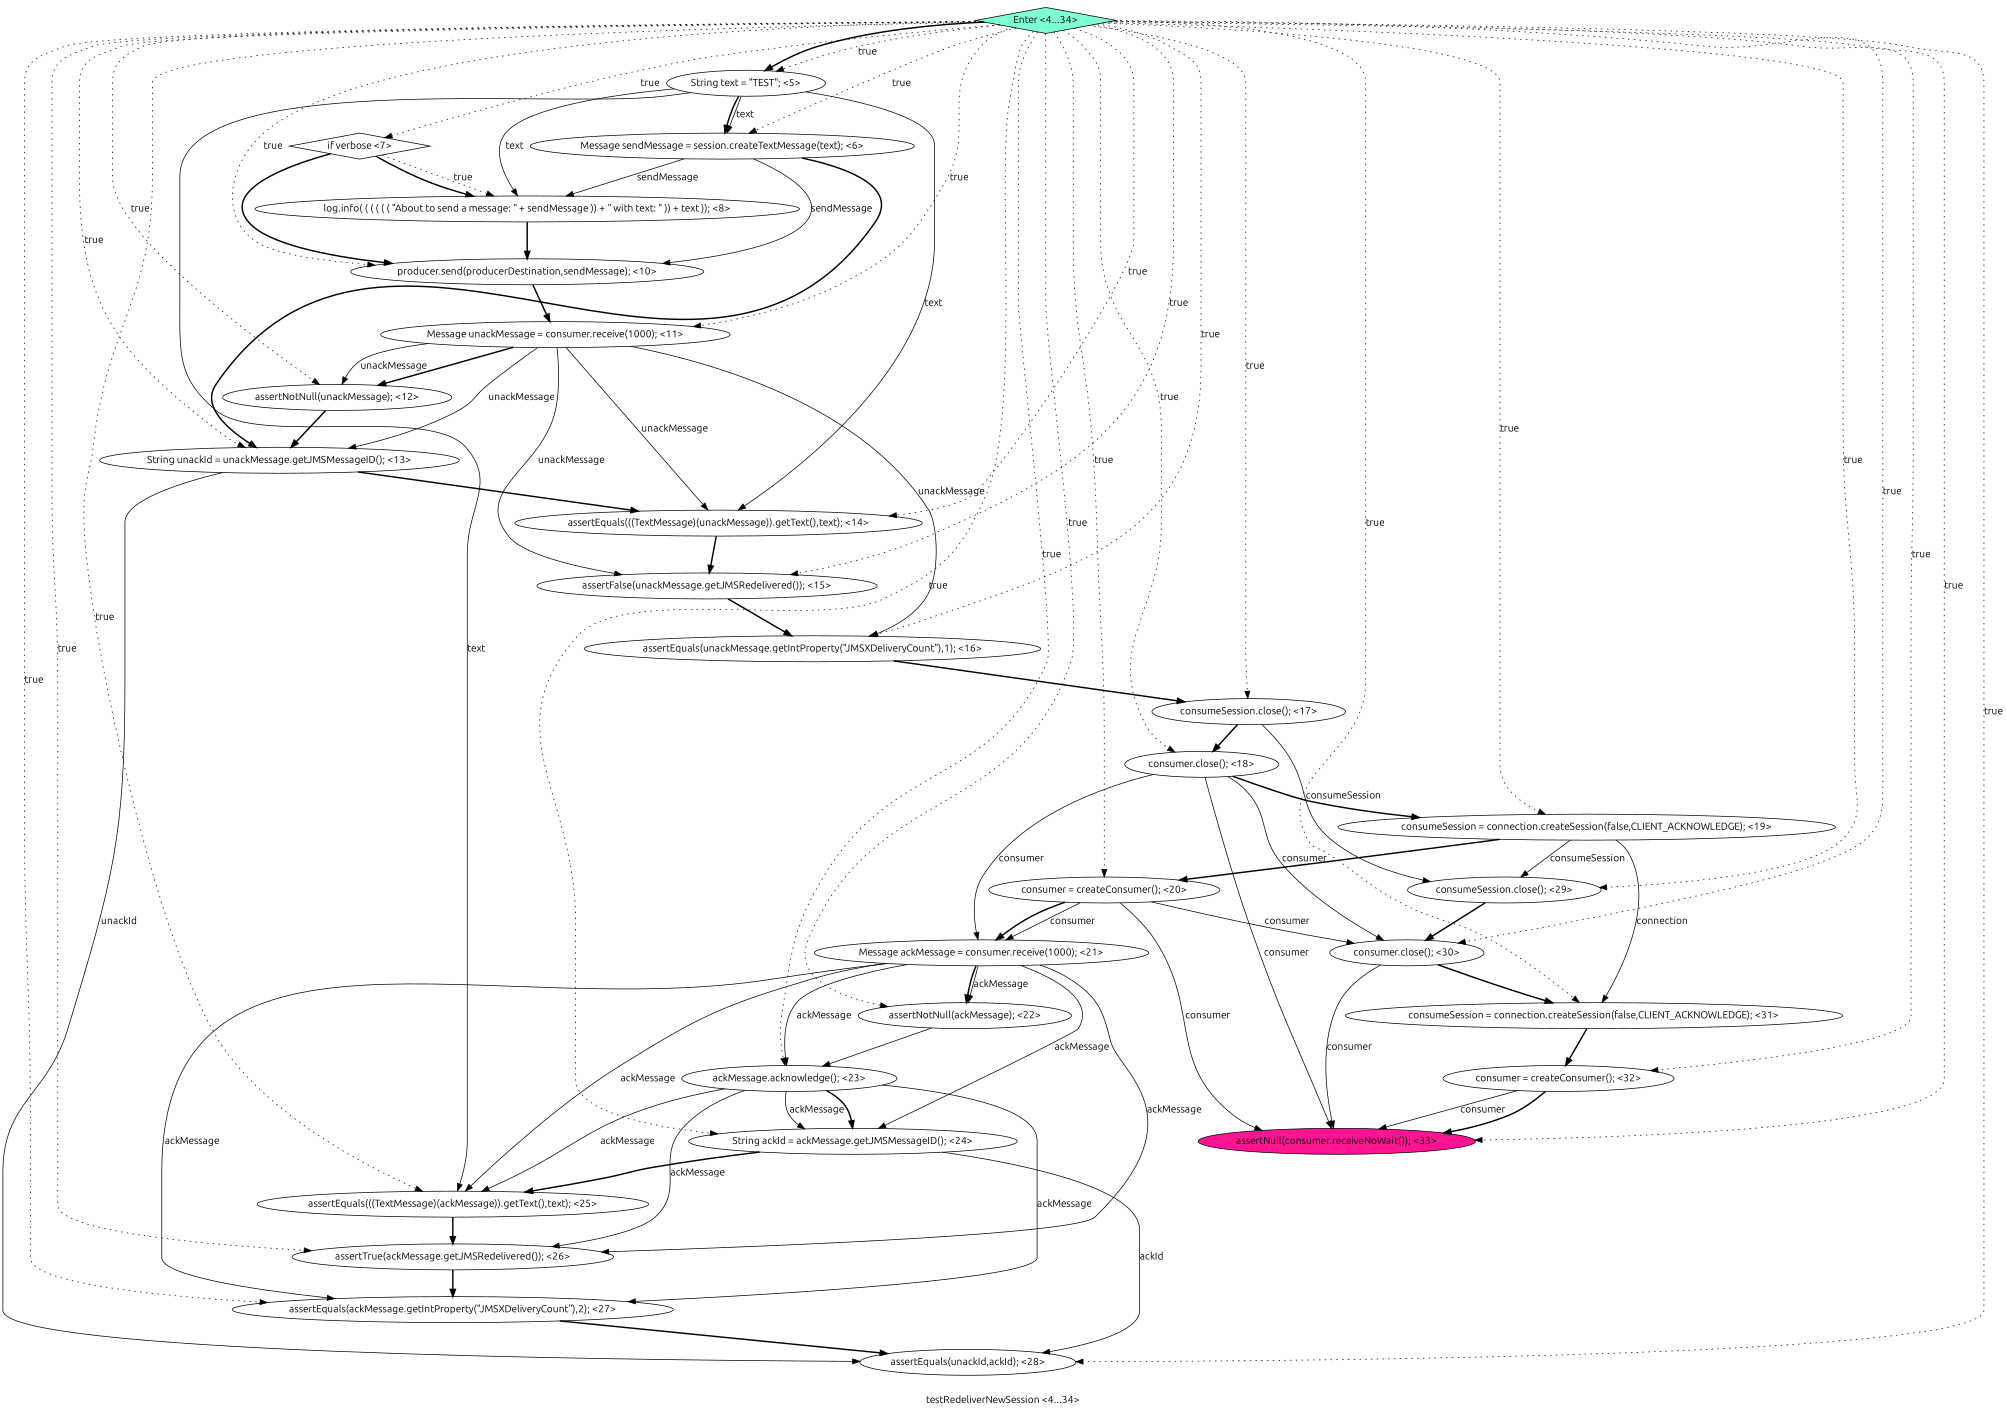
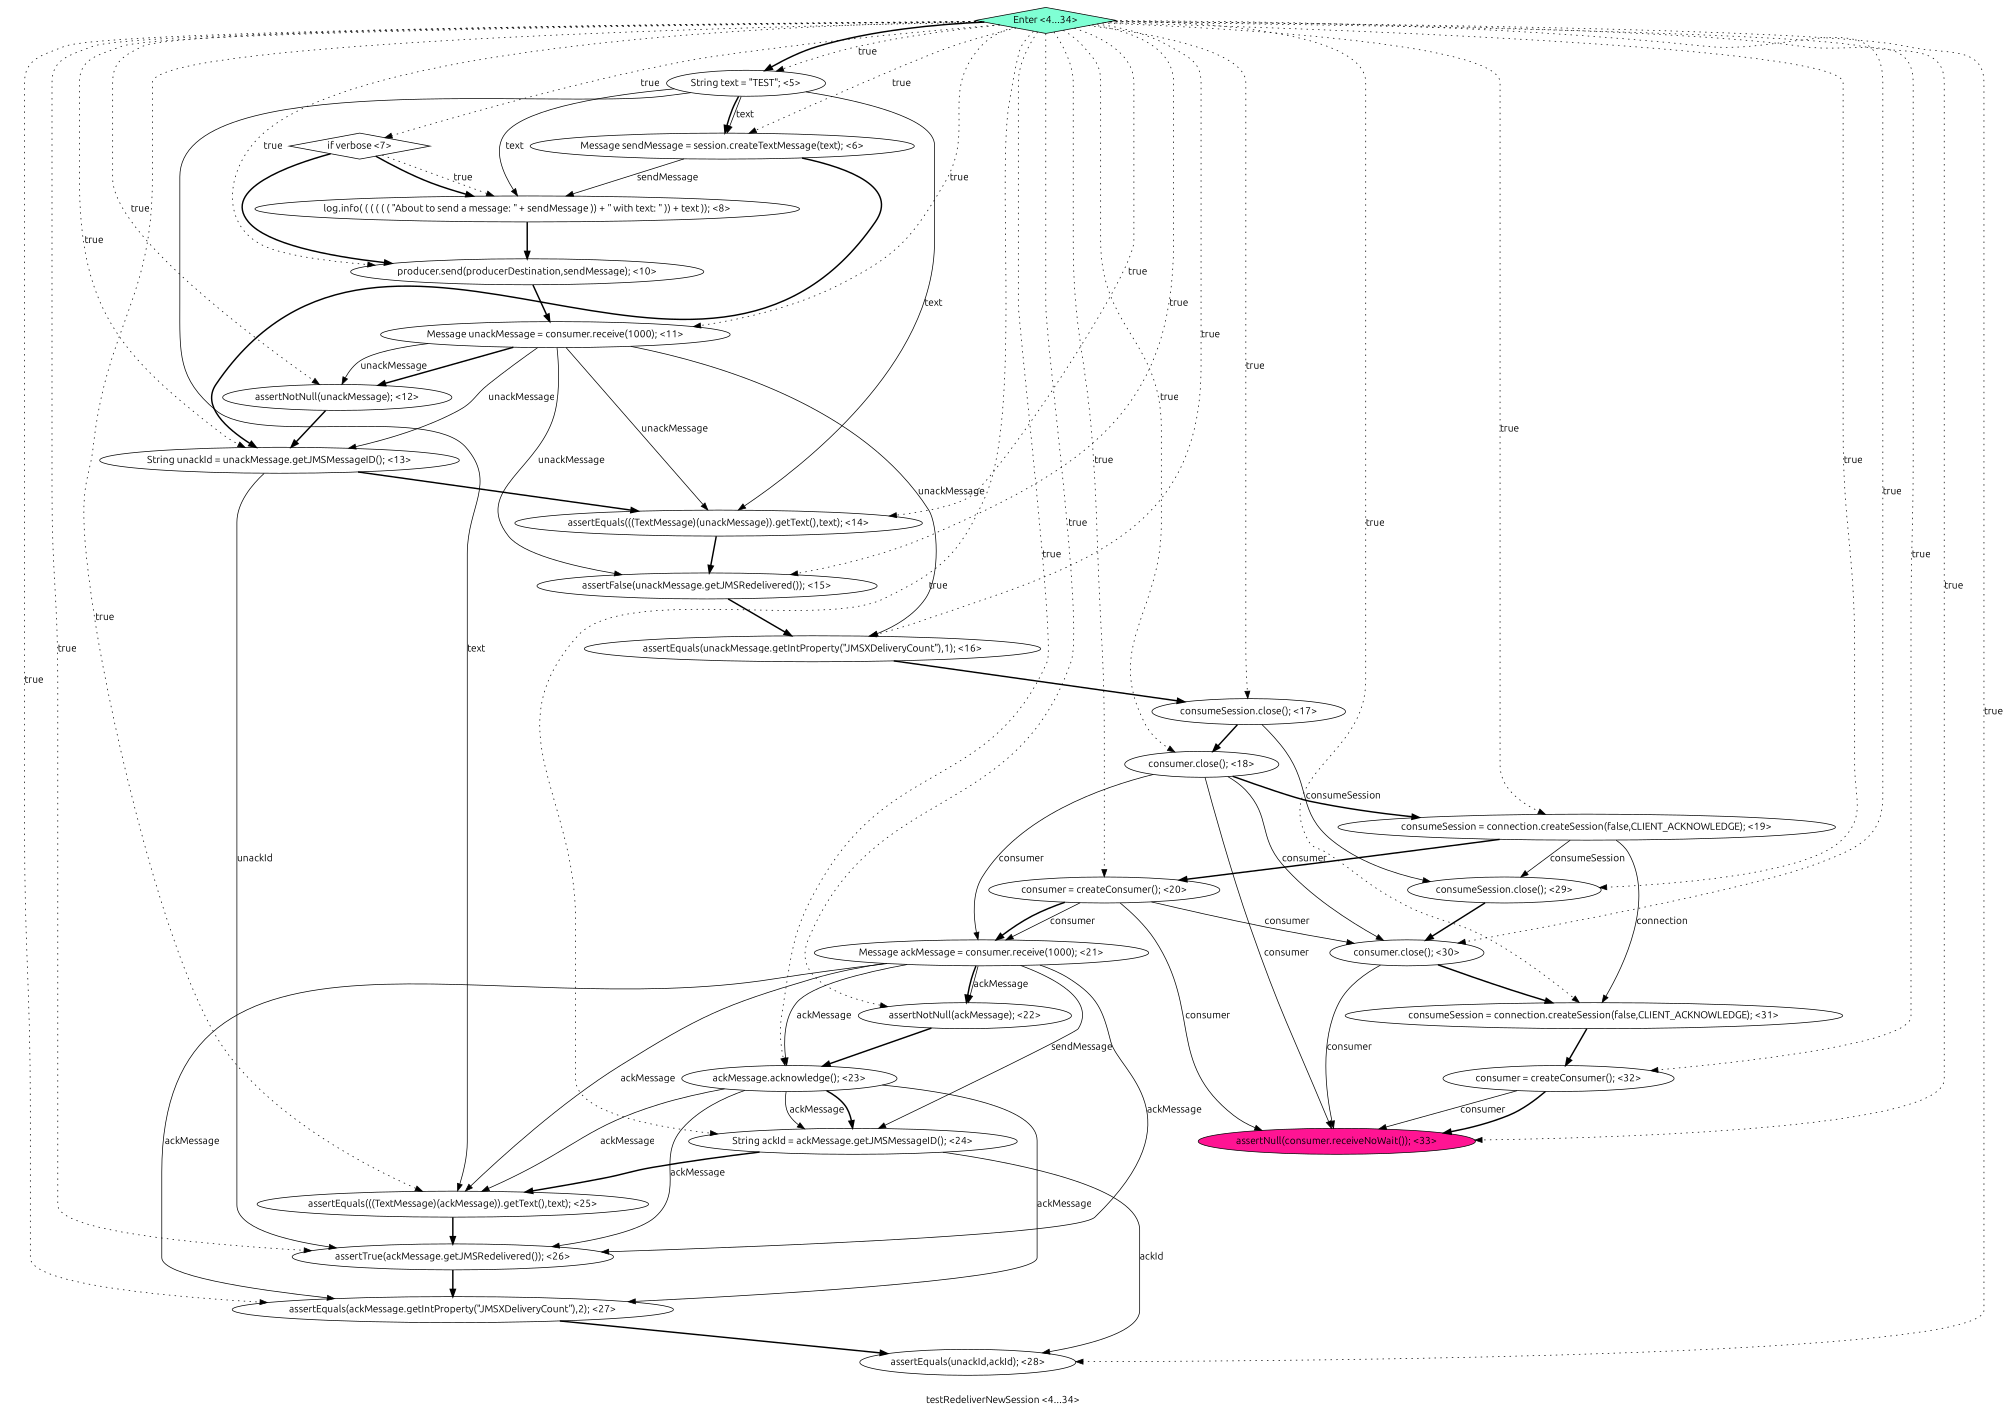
edge "Message sendMessage = session.createTextMessage(text); <6>" -> "producer.send(producerDestination,sendMessage); <10>": removed, label "sendMessage"
edge "assertNotNull(ackMessage); <22>" -> "ackMessage.acknowledge(); <23>": style solid -> bold
edge "Message ackMessage = consumer.receive(1000); <21>" -> "String ackId = ackMessage.getJMSMessageID(); <24>": label "ackMessage" -> "sendMessage"
edge "String unackId = unackMessage.getJMSMessageID(); <13>" -> "assertEquals(unackId,ackId); <28>": now "String unackId = unackMessage.getJMSMessageID(); <13>" -> "assertTrue(ackMessage.getJMSRedelivered()); <26>"
